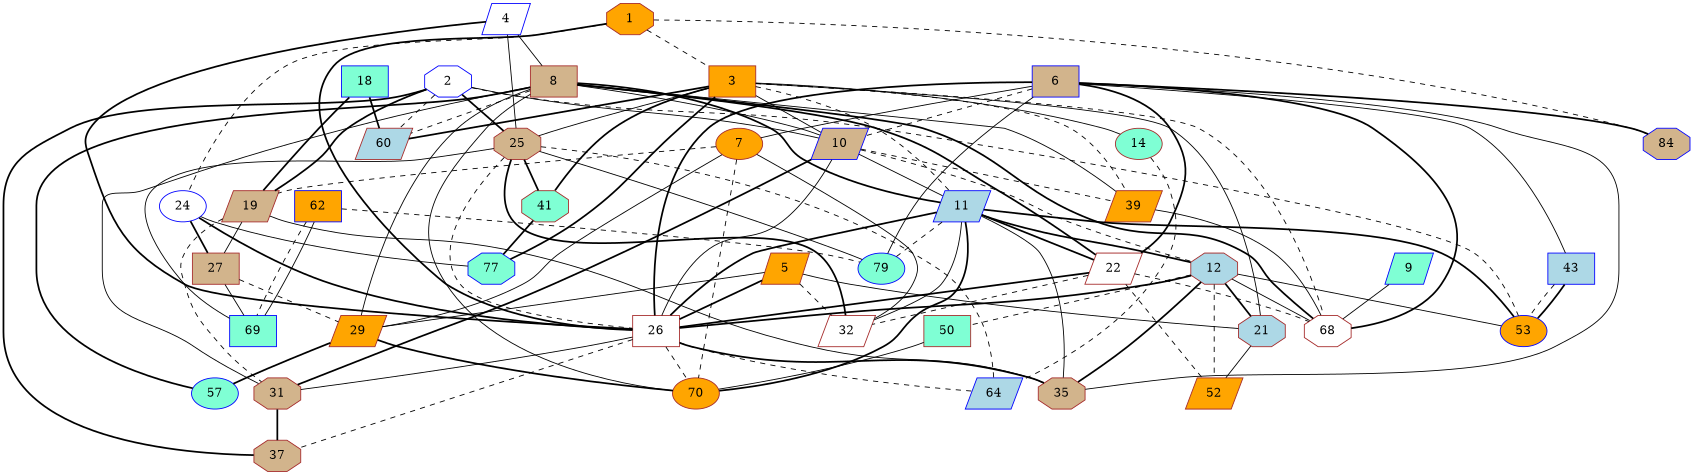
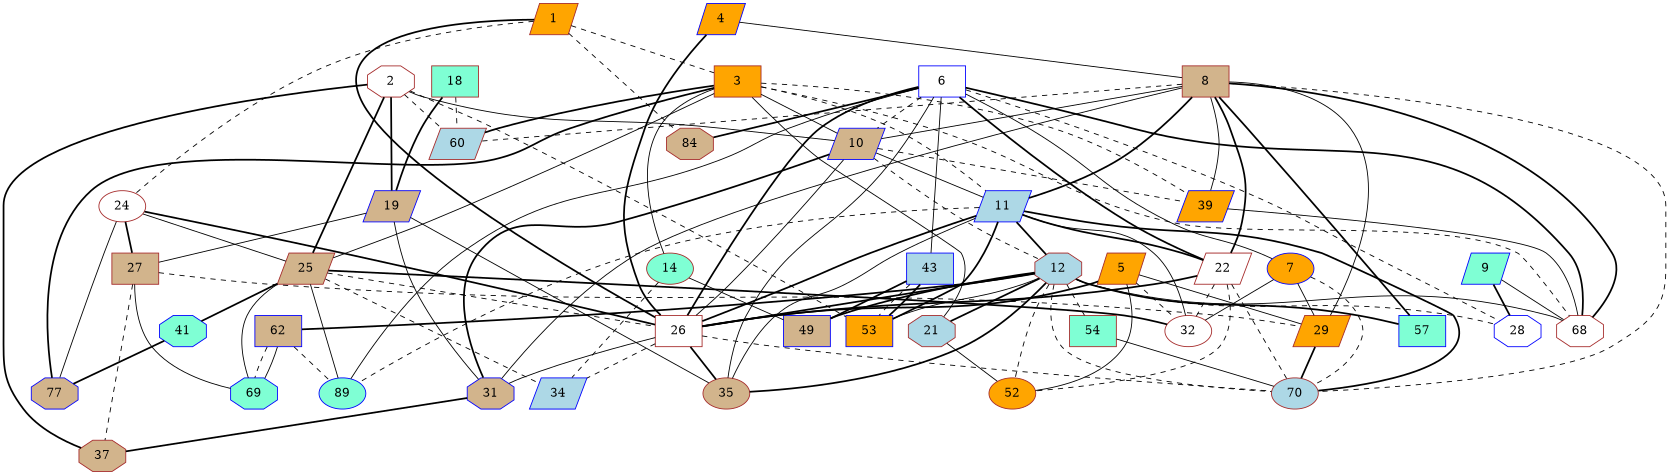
node "4": fillcolor white -> orange
node "1": shape octagon -> parallelogram
node "18": color blue -> brown
node "2": color blue -> brown
edge "4" -- "25": now "24" -- "25"
node "6": fillcolor tan -> white
edge "18" -- "60": style bold -> dashed
edge "3" -- "41": removed
node "25": shape octagon -> parallelogram
node "7": color brown -> blue
node "84": color blue -> brown
edge "7" -- "19": removed
node "24": color blue -> brown
node "19": color brown -> blue
node "62": fillcolor orange -> tan
node "41": color brown -> blue
node "39": color brown -> blue
edge "8" -- "70": style solid -> dashed
node "77": fillcolor aquamarine -> tan
node "79": label "79" -> "89"
edge "22" -- "68": now "22" -- "70"
edge "19" -- "31": style dashed -> solid
edge "5" -- "21": now "5" -- "52"
edge "12" -- "62": added
node "69": shape box -> octagon
node "49": added
node "32": shape parallelogram -> ellipse
node "50": label "50" -> "54"
node "28": added
node "53": shape ellipse -> box
edge "29" -- "57": now "12" -- "57"
edge "12" -- "70": added
node "57": shape ellipse -> box
node "31": color brown -> blue
node "70": fillcolor orange -> lightblue
node "64": label "64" -> "34"
node "35": shape octagon -> ellipse
node "52": shape parallelogram -> ellipse
edge "26" -- "37": now "27" -- "37"
